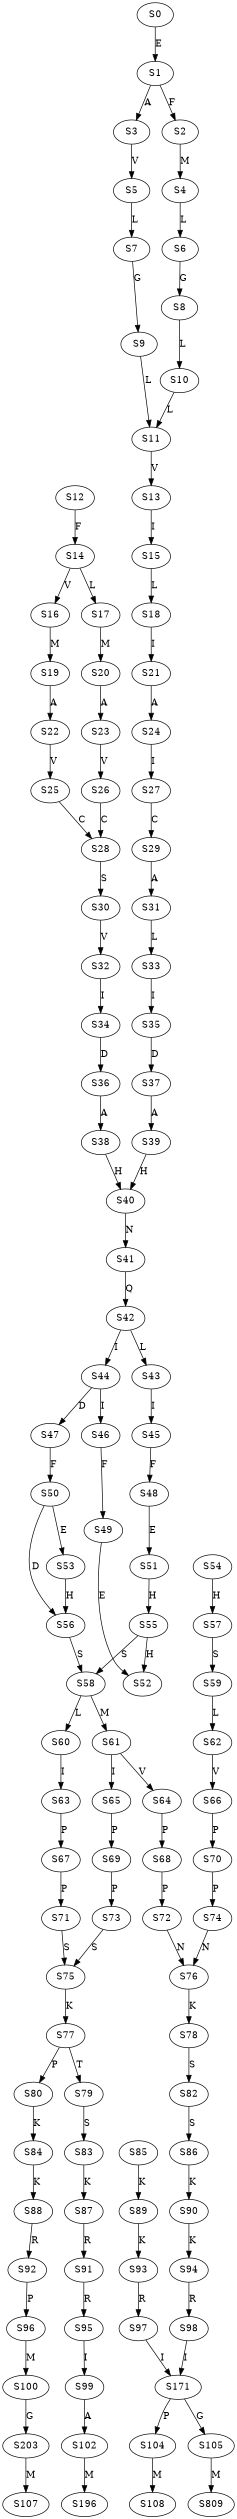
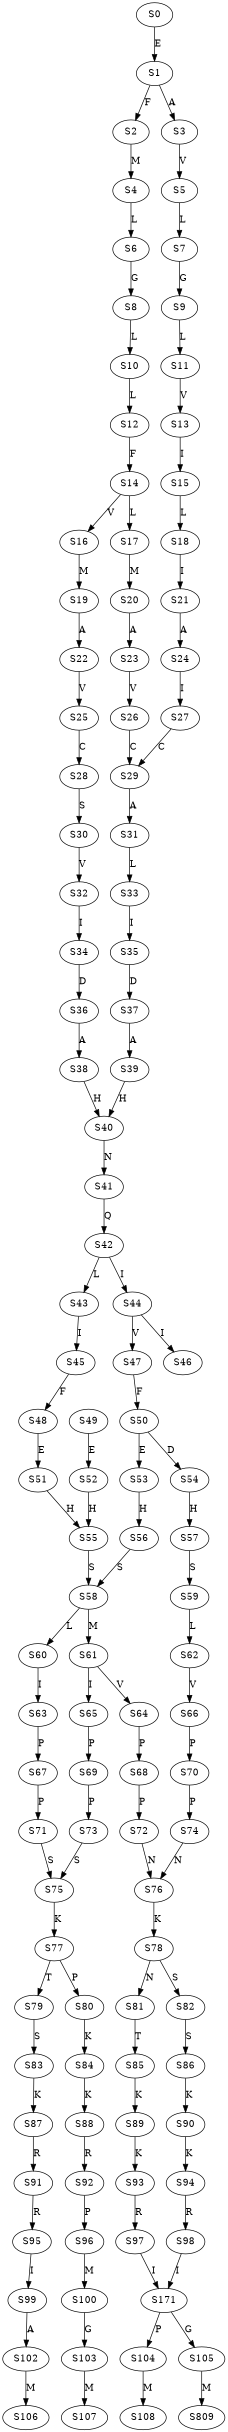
edge "S10" -> "S11": now "S10" -> "S12"
edge "S26" -> "S28": now "S26" -> "S29"
edge "S44" -> "S47": label "D" -> "V"
edge "S46" -> "S49": removed, label "F"
edge "S50" -> "S56": now "S50" -> "S54"
edge "S55" -> "S52": reversed
node "S81": added
node "S203": label "S203" -> "S103"
node "S196": label "S196" -> "S106"
